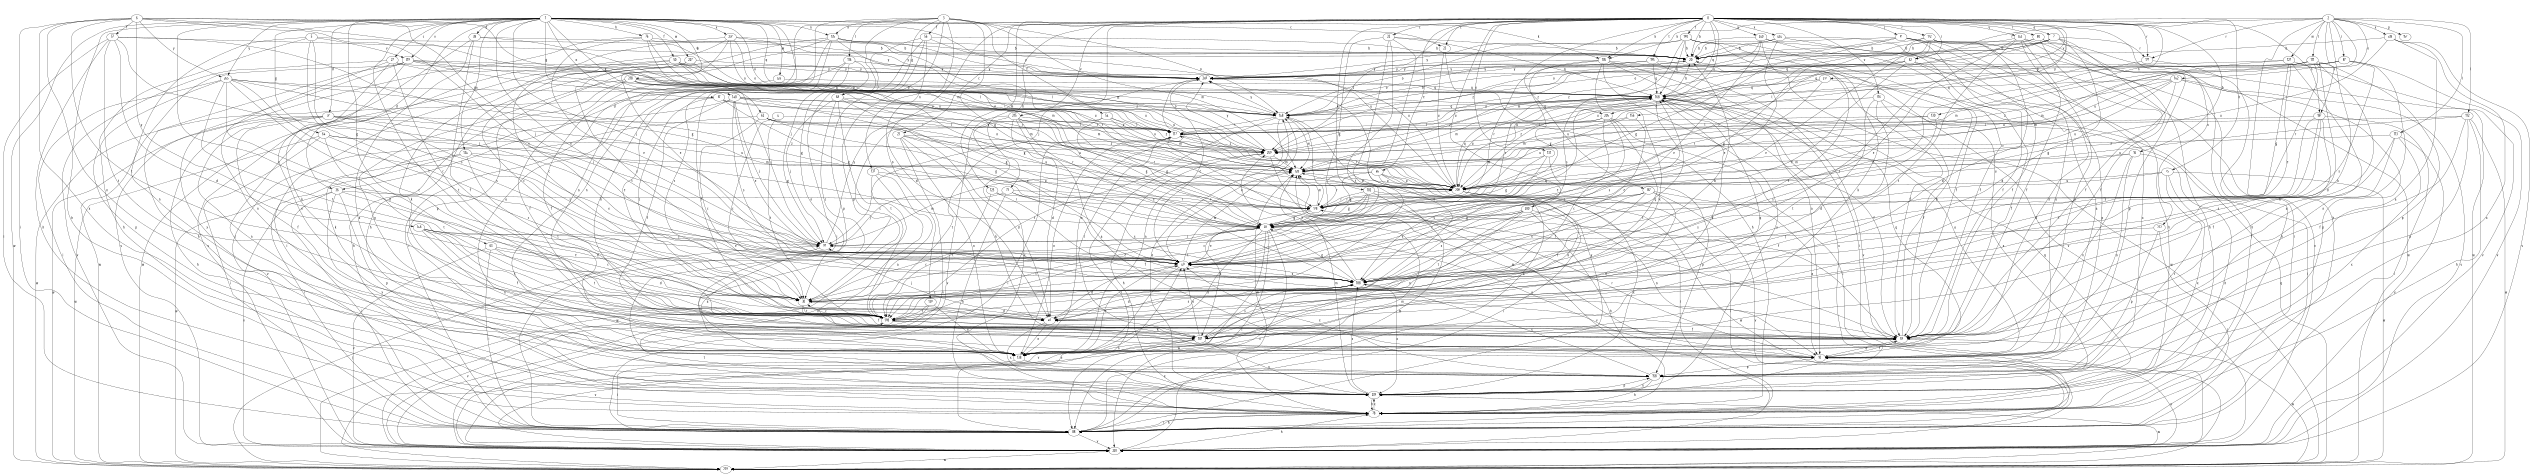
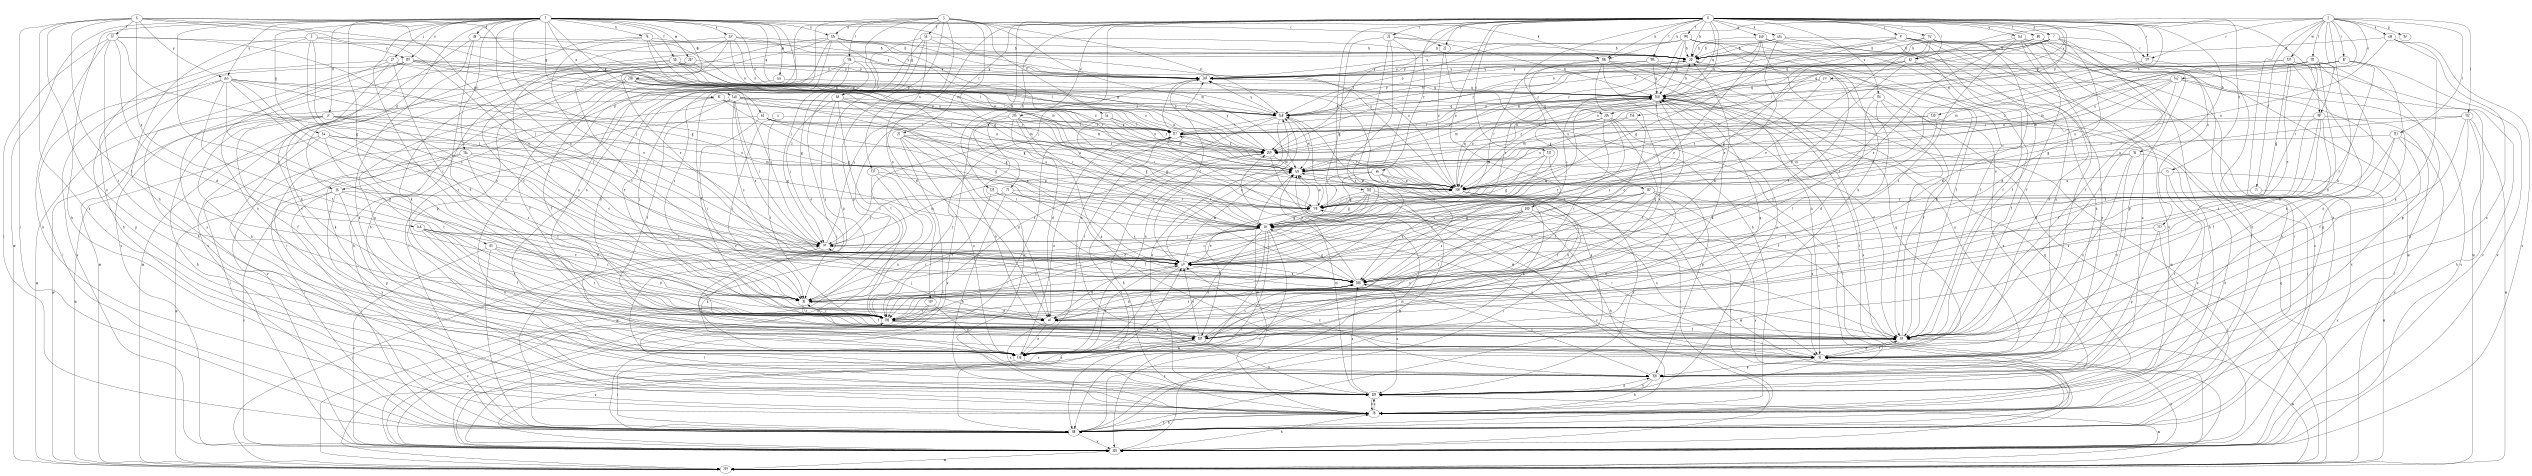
node "53": added
edge "75" -> "188": removed, label "s"
